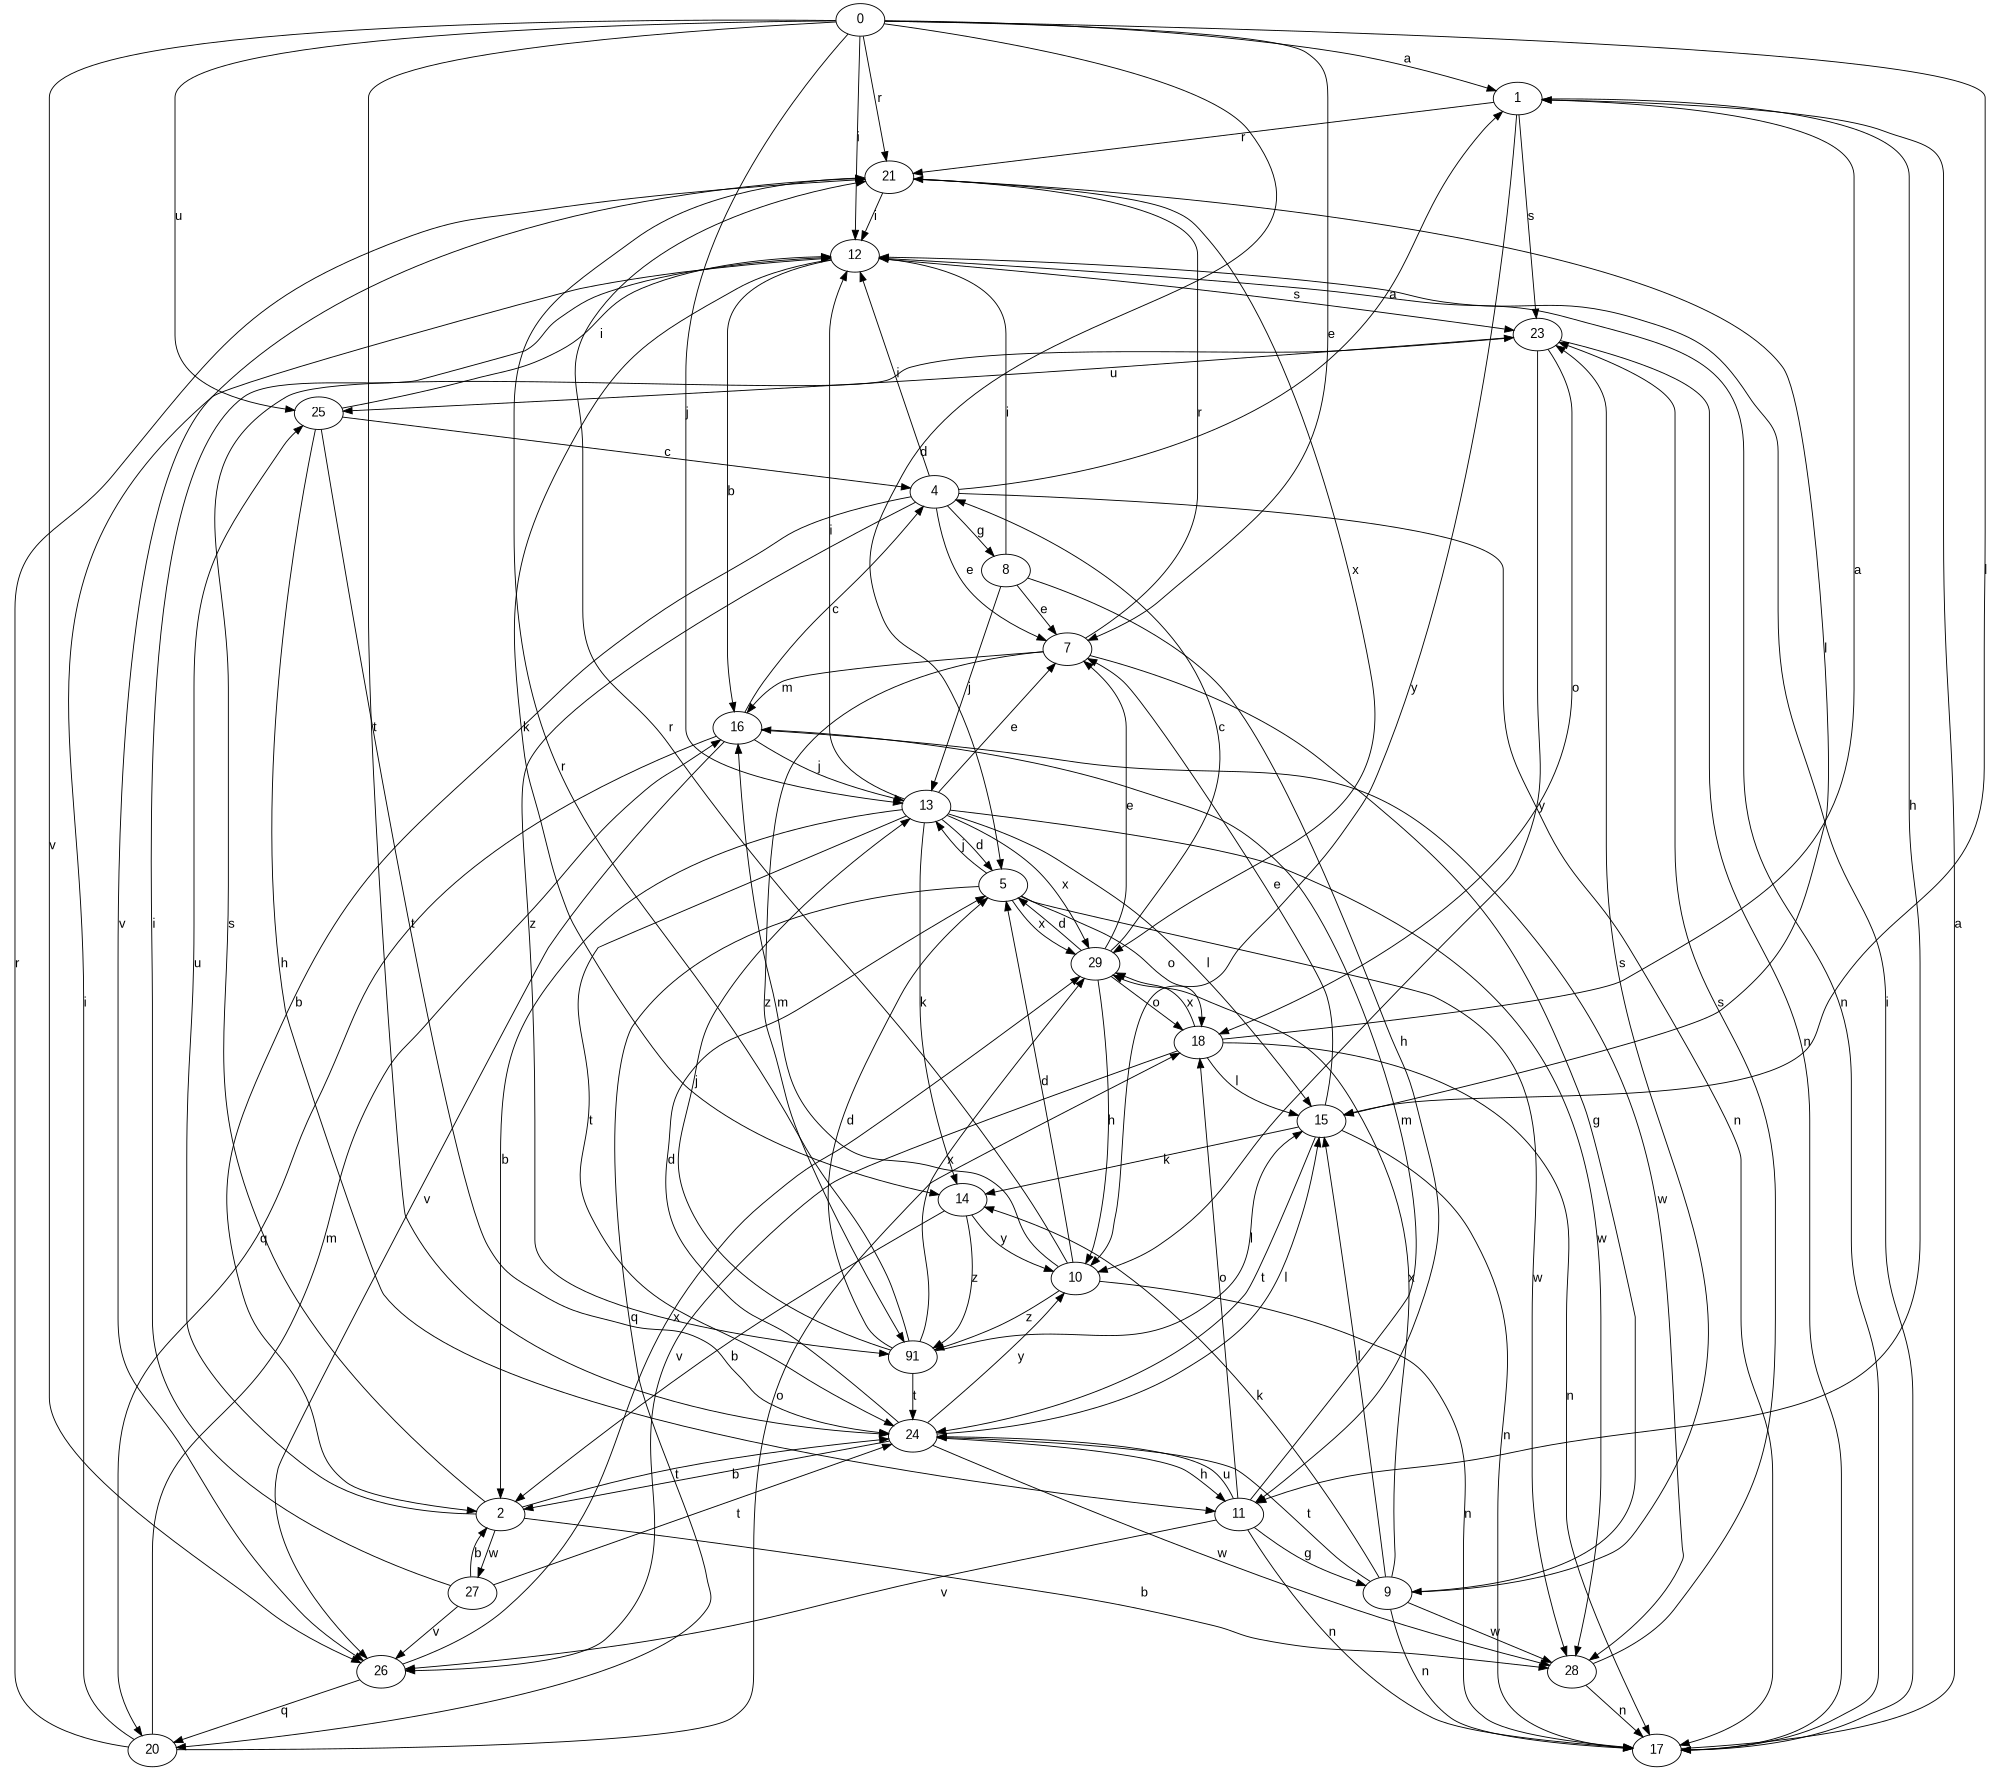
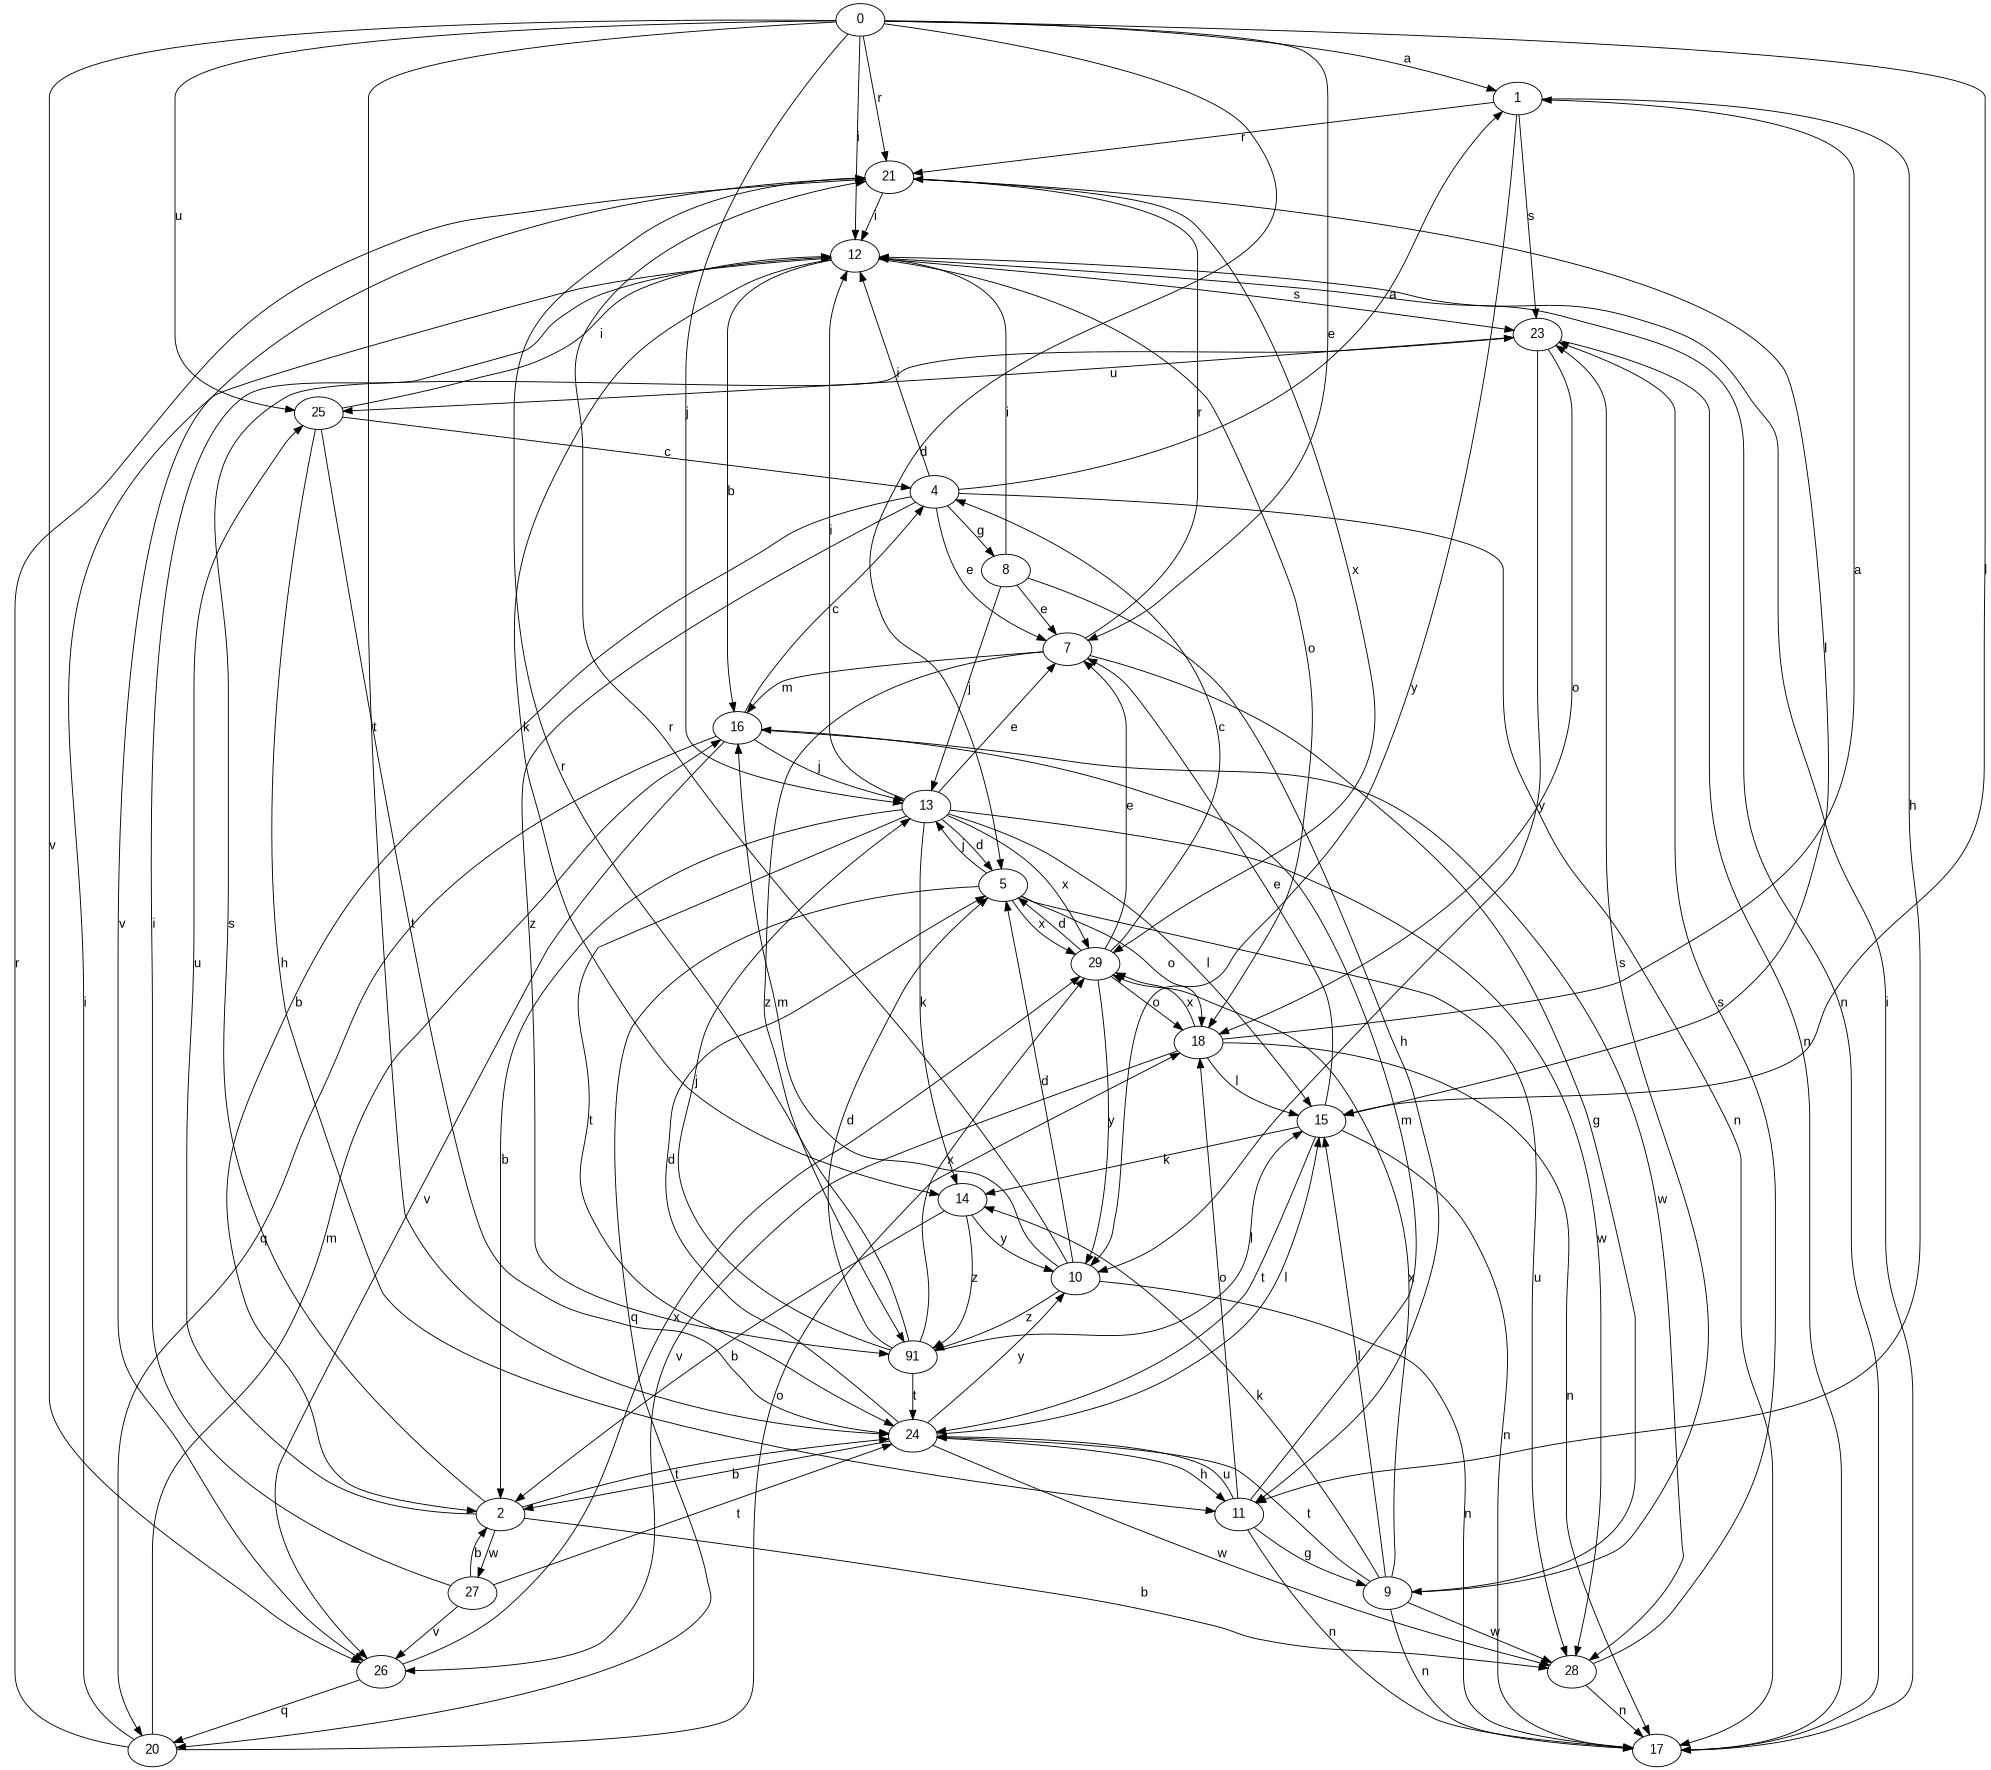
edge "12" -> "18": added, label "o"
edge "17" -> "1": removed, label "a"
edge "29" -> "10": label "h" -> "y"
edge "5" -> "28": label "w" -> "u"
edge "11" -> "26": removed, label "v"
